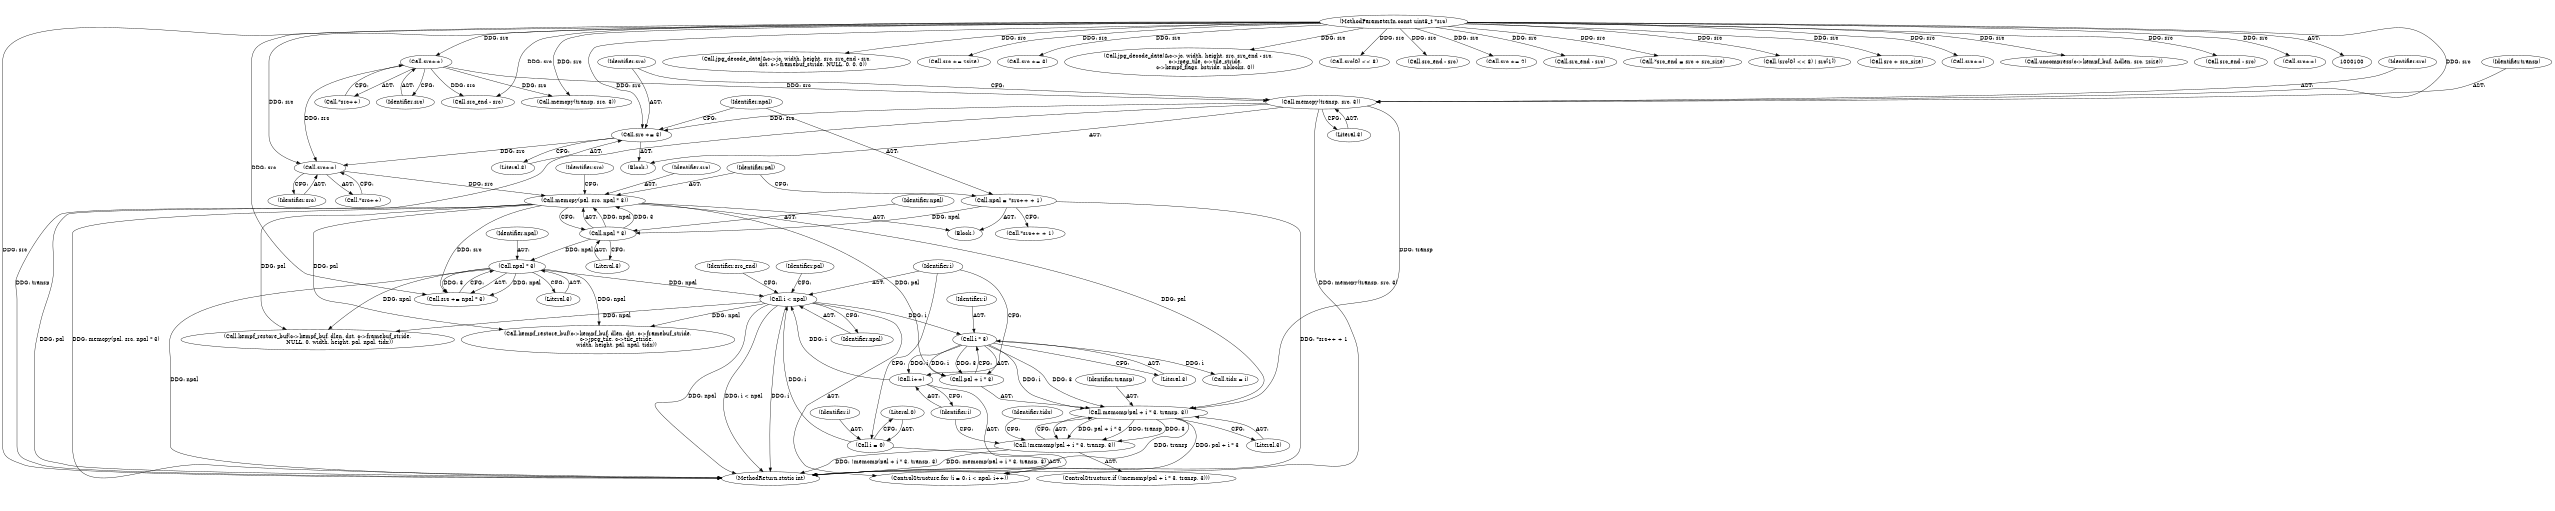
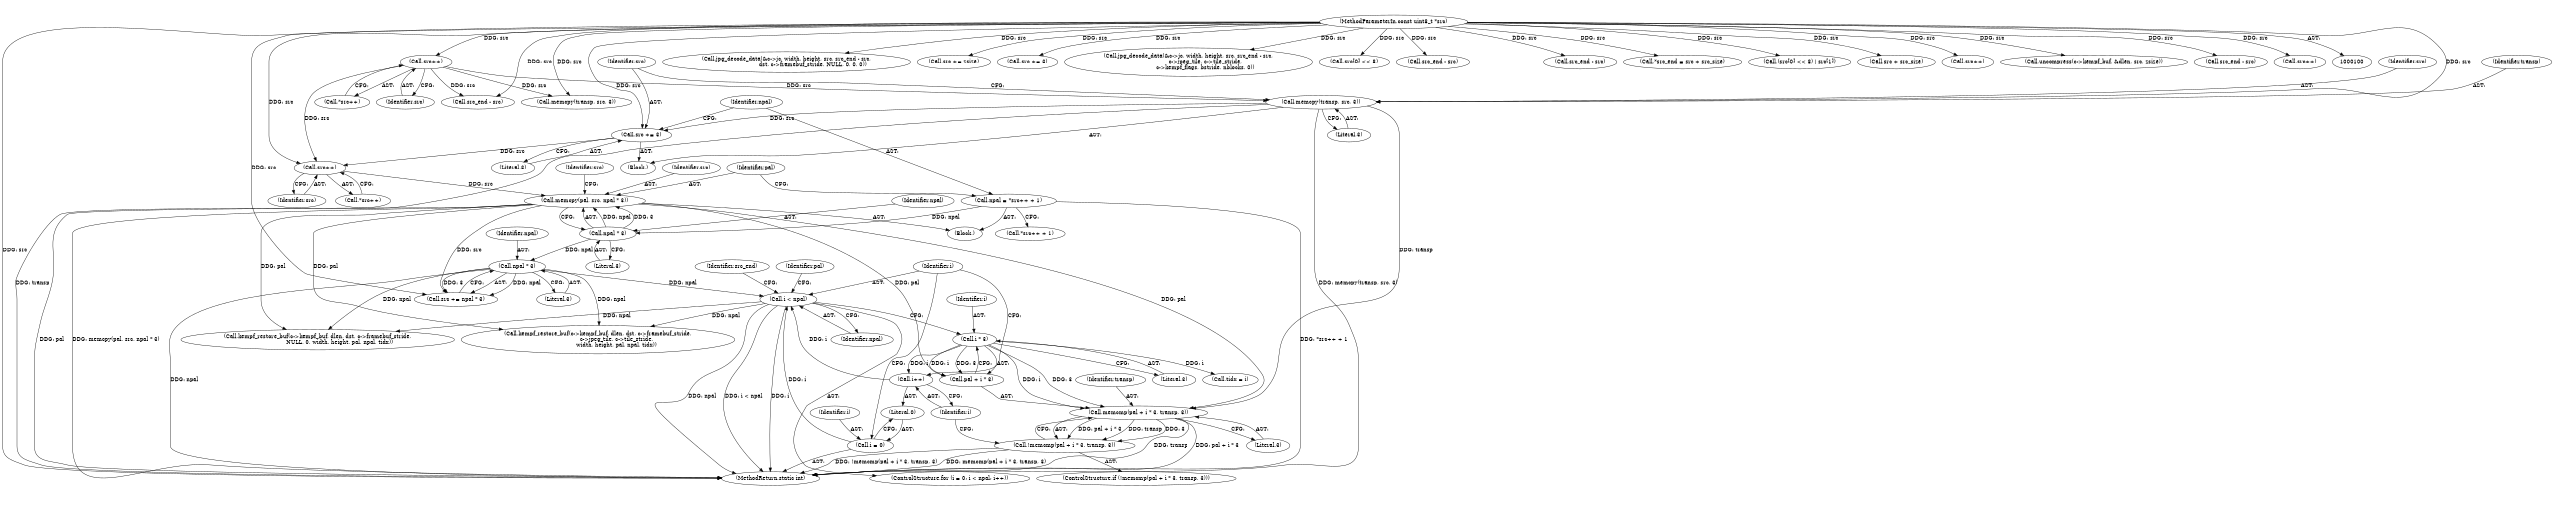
node "(Call,src += 2)": removed
edge "(Call,i < npal)" -> "(Call,i * 3)": label "DDG: i" -> "CFG: "
node "(Identifier,tidx)": removed
edge "(Call,i++)" -> "(ControlStructure,for (i = 0; i < npal; i++))": now "(Call,i++)" -> "(Literal,0)"
edge "(Call,i = 0)" -> "(ControlStructure,for (i = 0; i < npal; i++))": now "(Call,i = 0)" -> "(MethodReturn,static int)"
